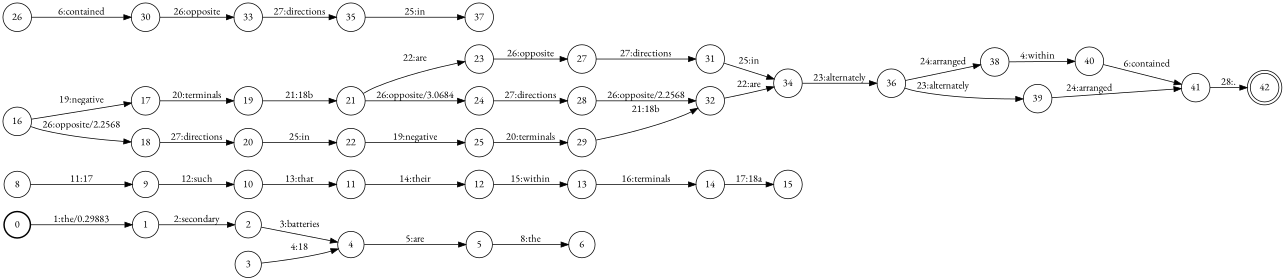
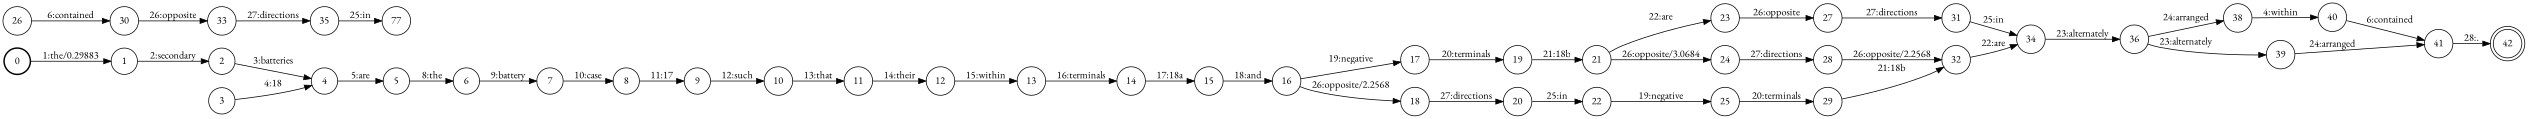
node "37": label "37" -> "77"
node "7": added
edge "15" -> "16": added, label "18:and"
